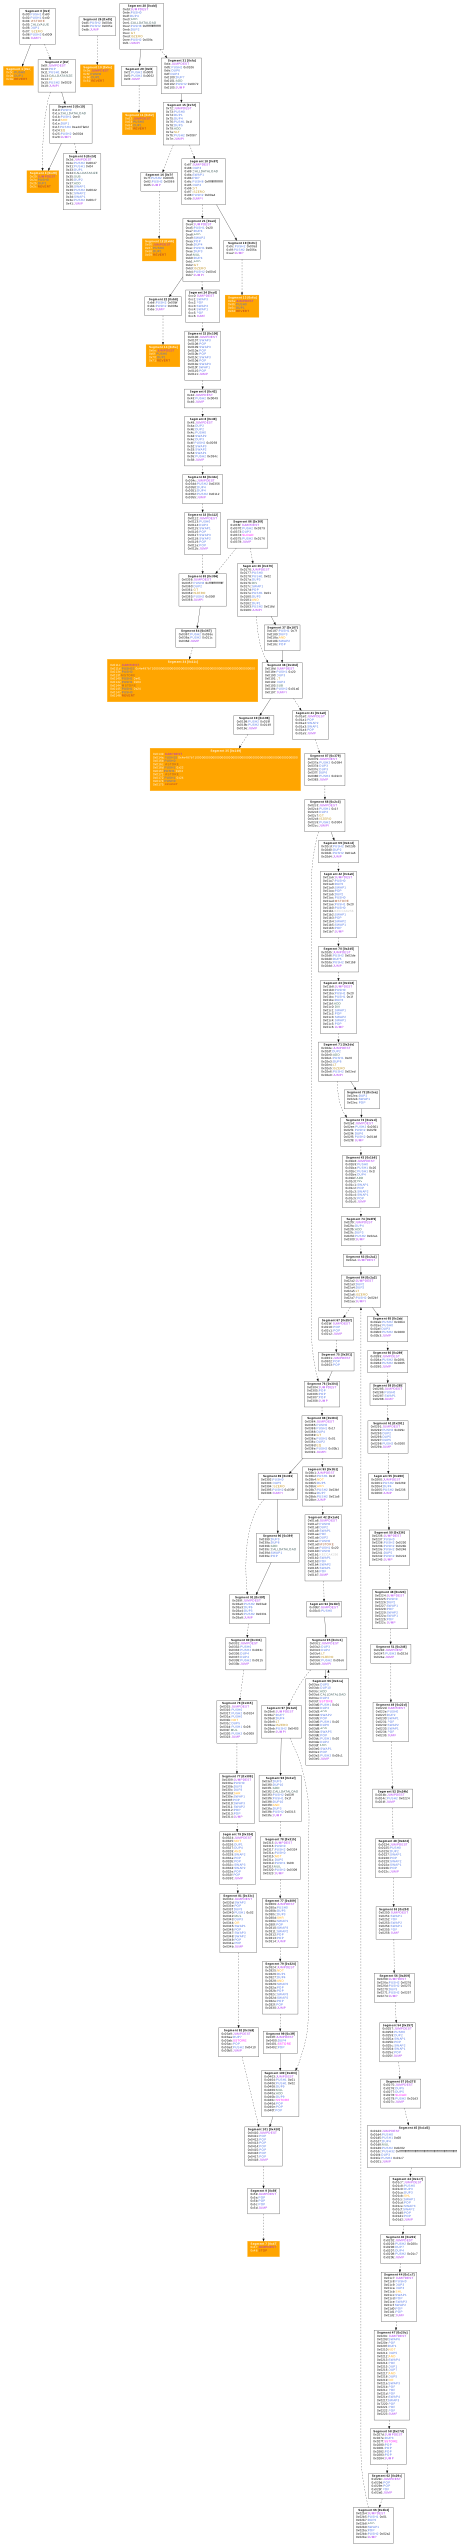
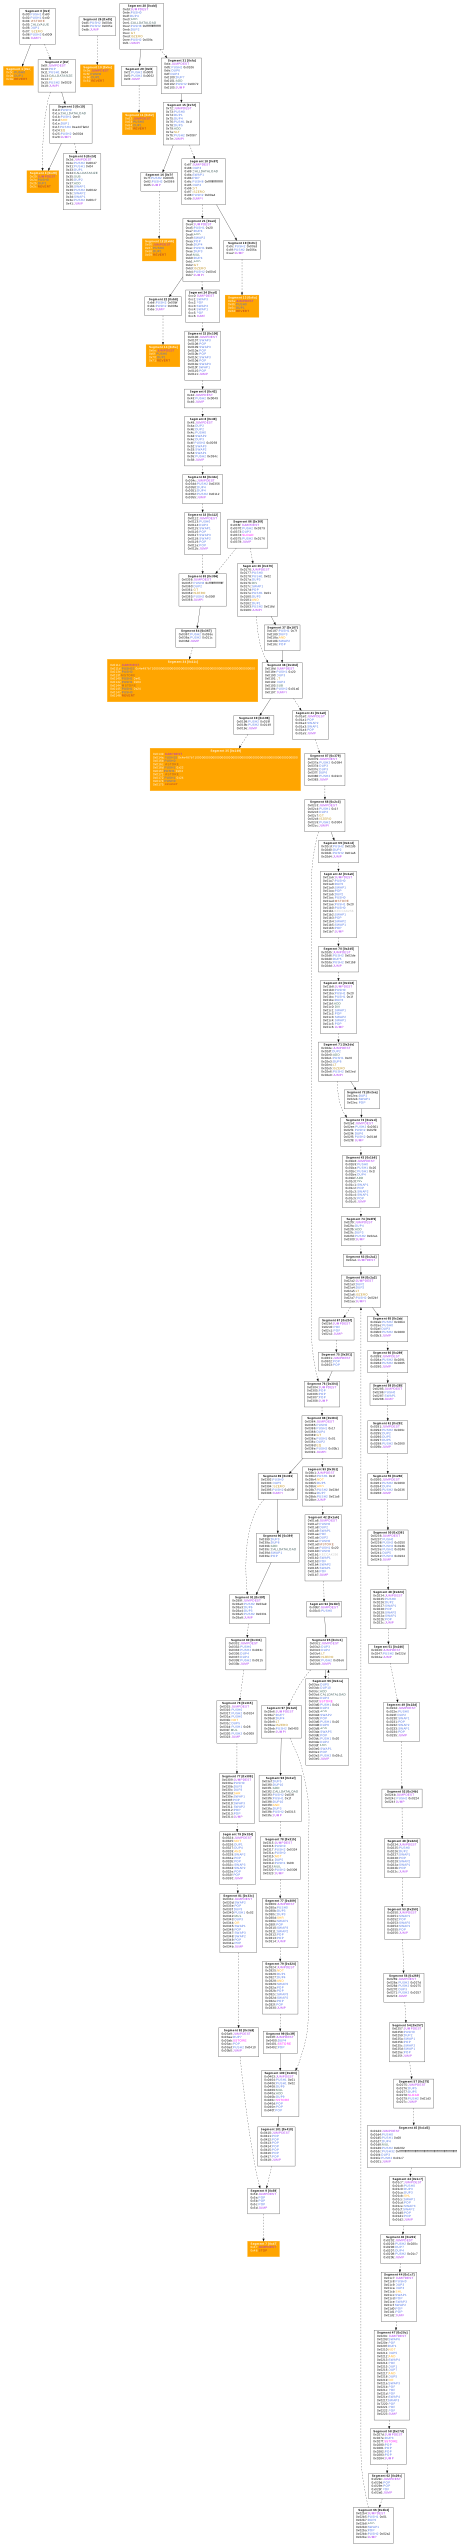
edge "Segment 15 [0x72]" -> "Segment 16 [0x7f]": style dashed -> solid
edge "Segment 92 [0x3a9]" -> "Segment 101 [0x410]": now "Segment 92 [0x3a9]" -> "Segment 9 [0x59]"
